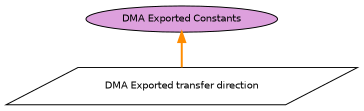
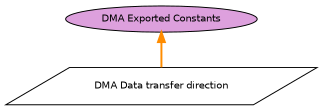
node "DMA Exported transfer direction": label "DMA Exported transfer direction" -> "DMA Data transfer direction"
